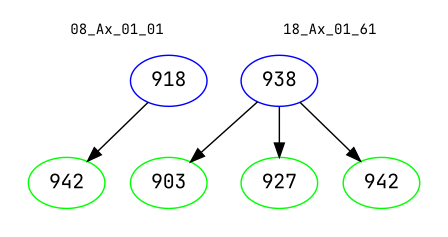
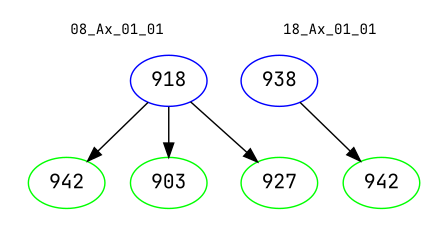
cluster "18_Ax_01_61": label "18_Ax_01_61" -> "18_Ax_01_01"
edge "938" -> "903": now "918" -> "903"
edge "938" -> "927": now "918" -> "927"
